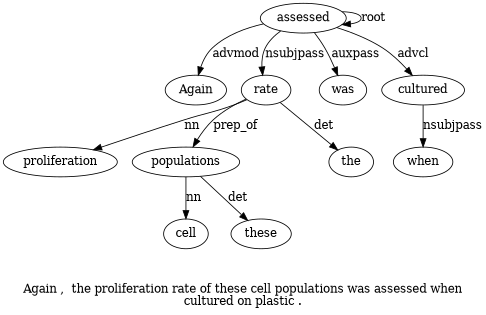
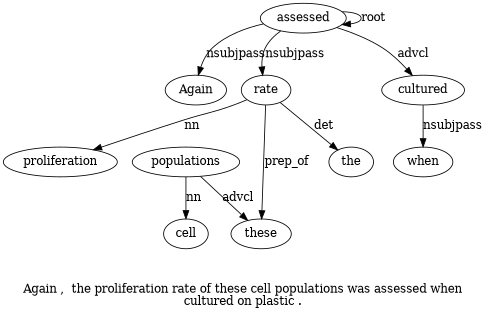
edge "assessed" -> "Again": label "advmod" -> "nsubjpass"
node "was": removed
edge "rate" -> "populations": now "rate" -> "these"
edge "populations" -> "these": label "det" -> "advcl"
